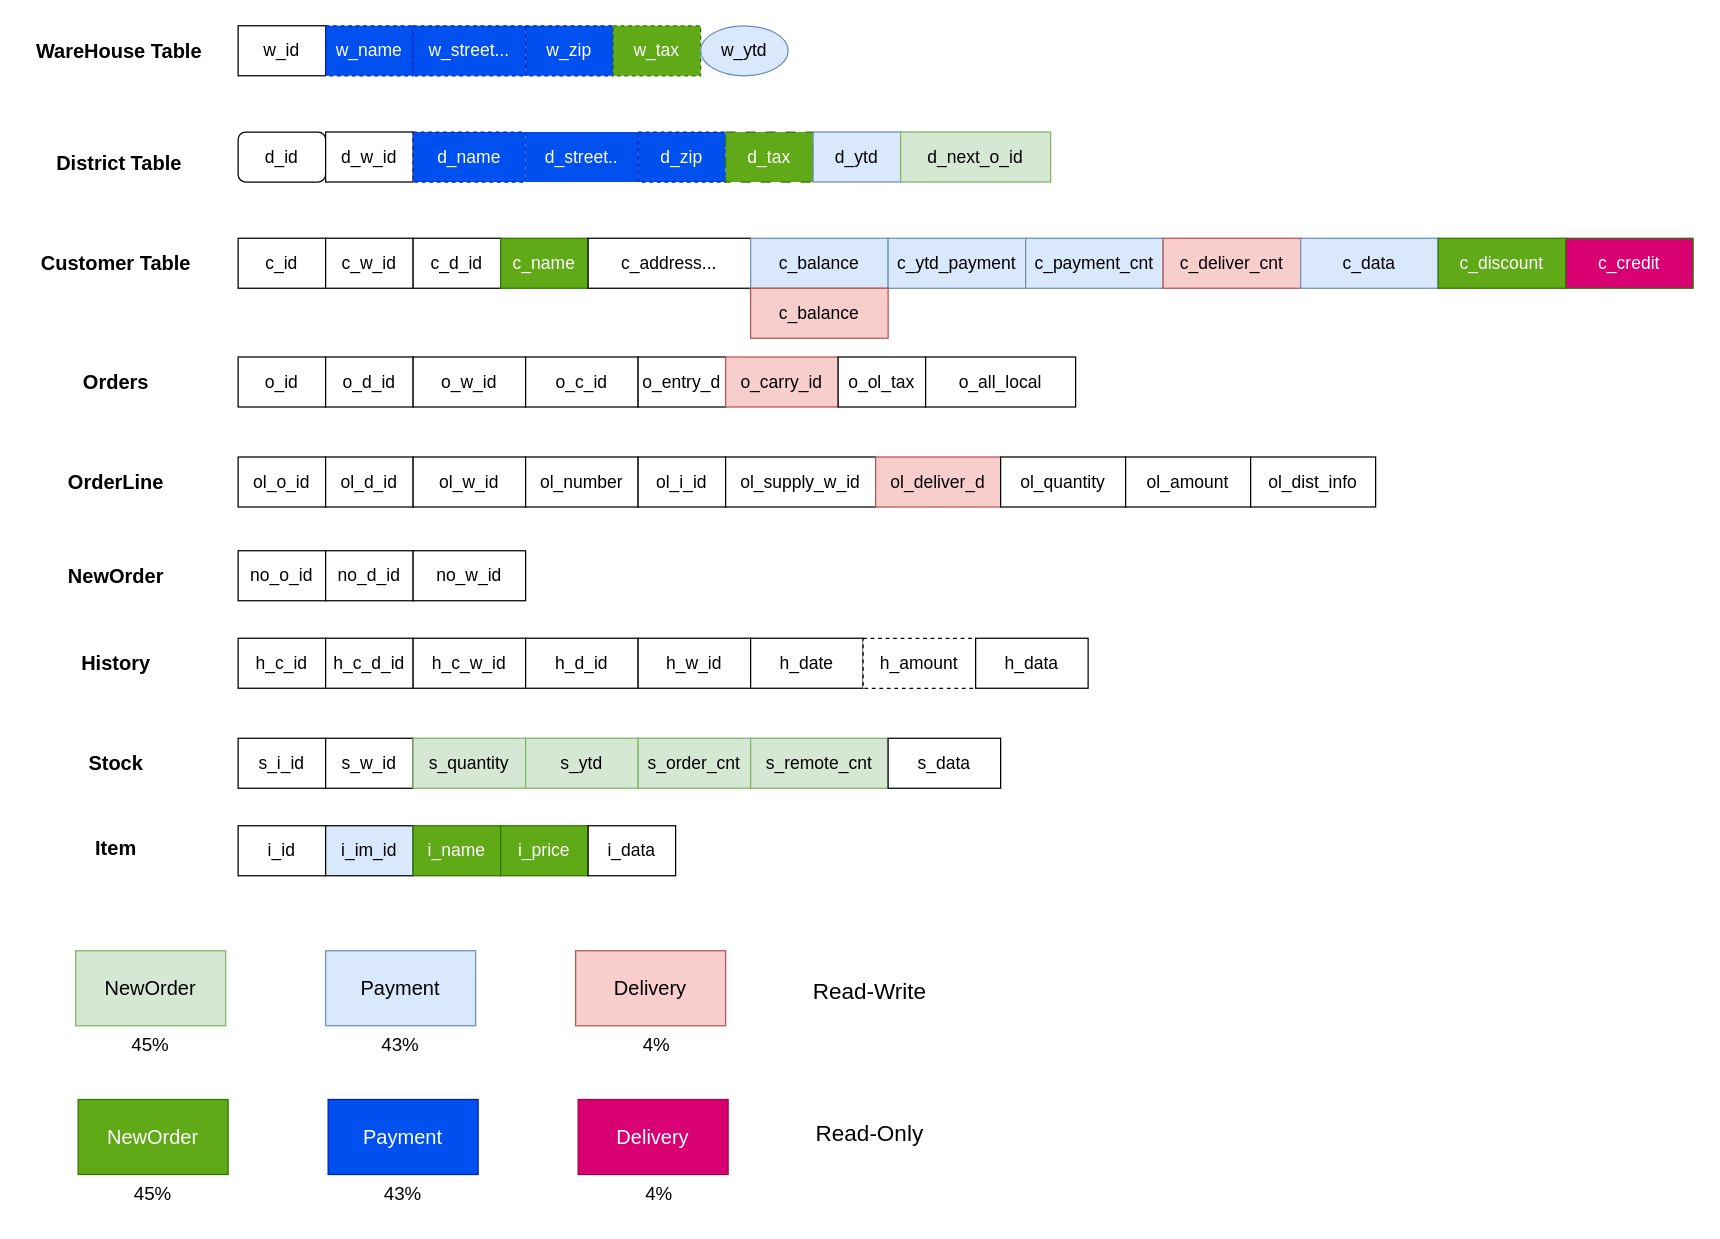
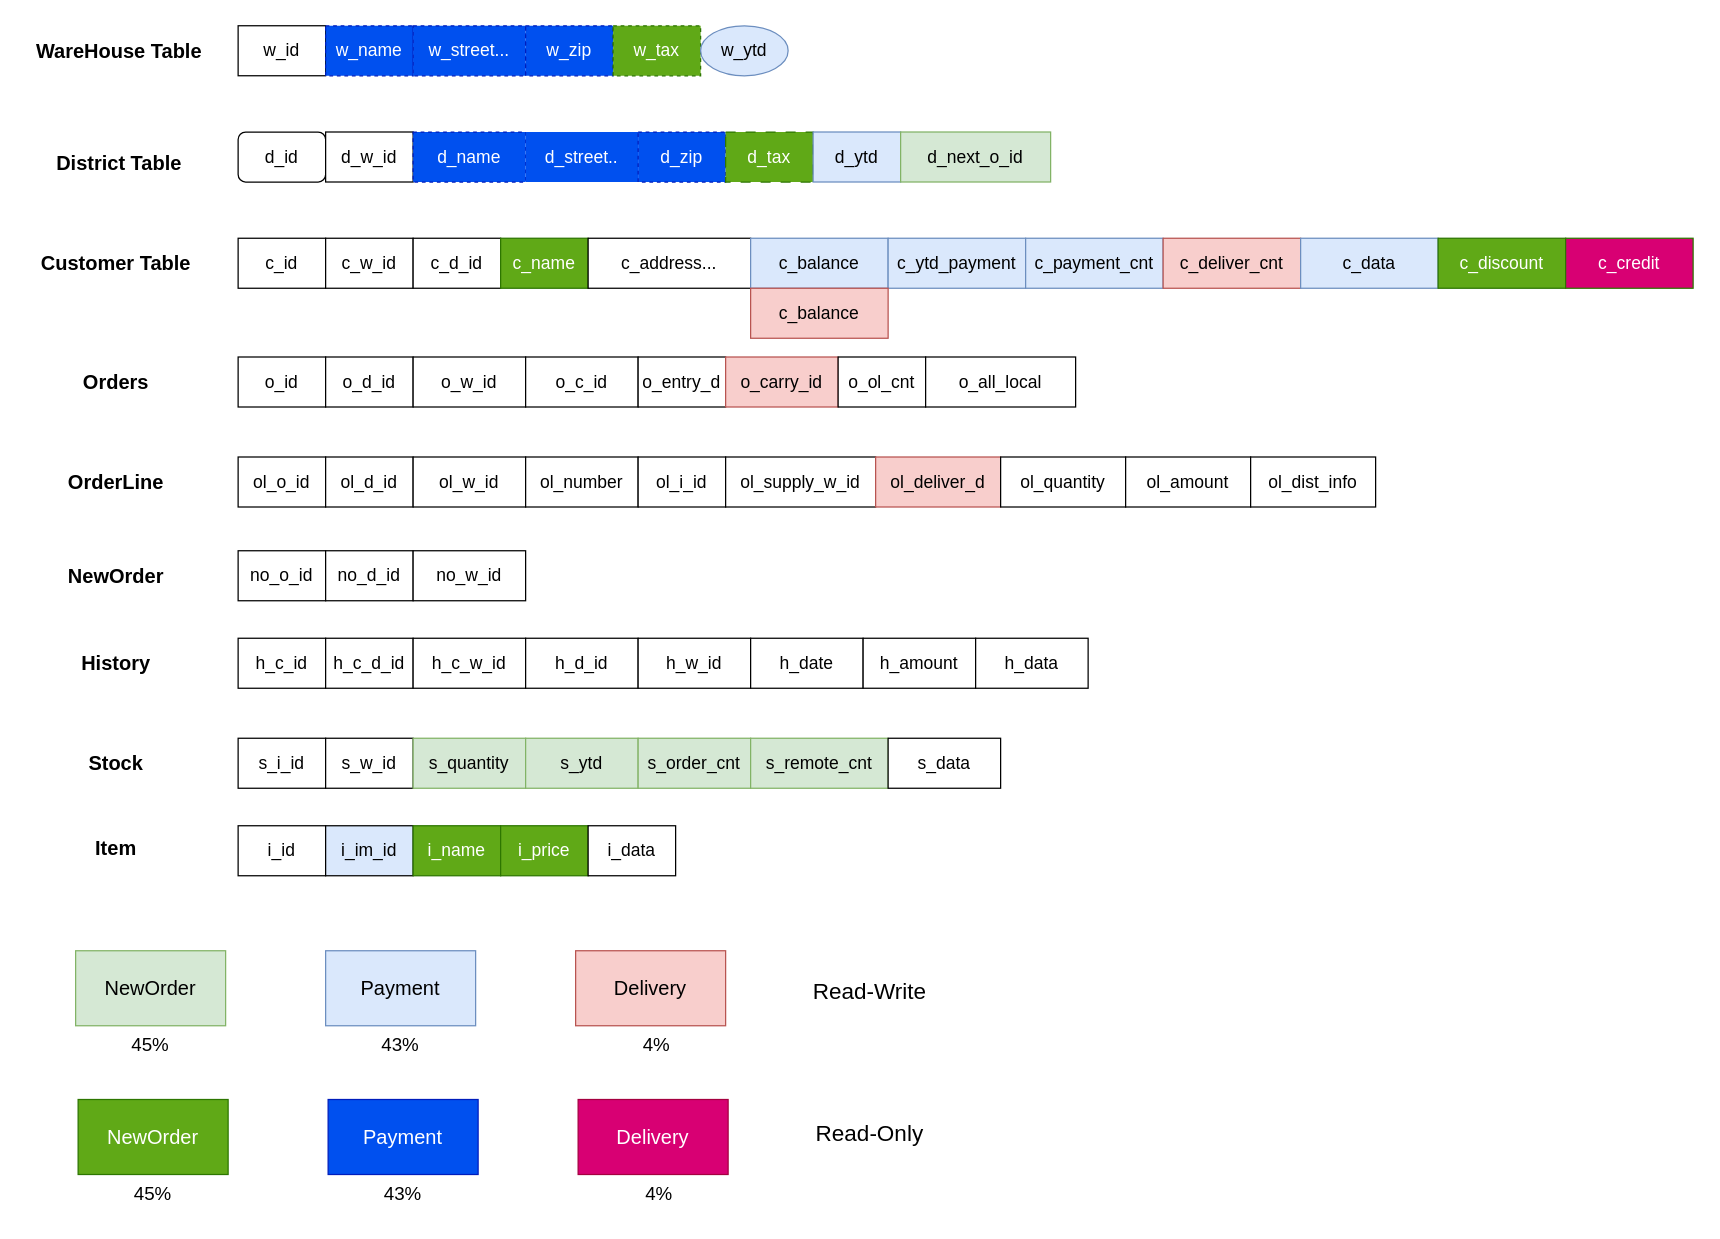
node "o_ol_tax": label "o_ol_tax" -> "o_ol_cnt"
node "h_amount": style dashed -> solid
